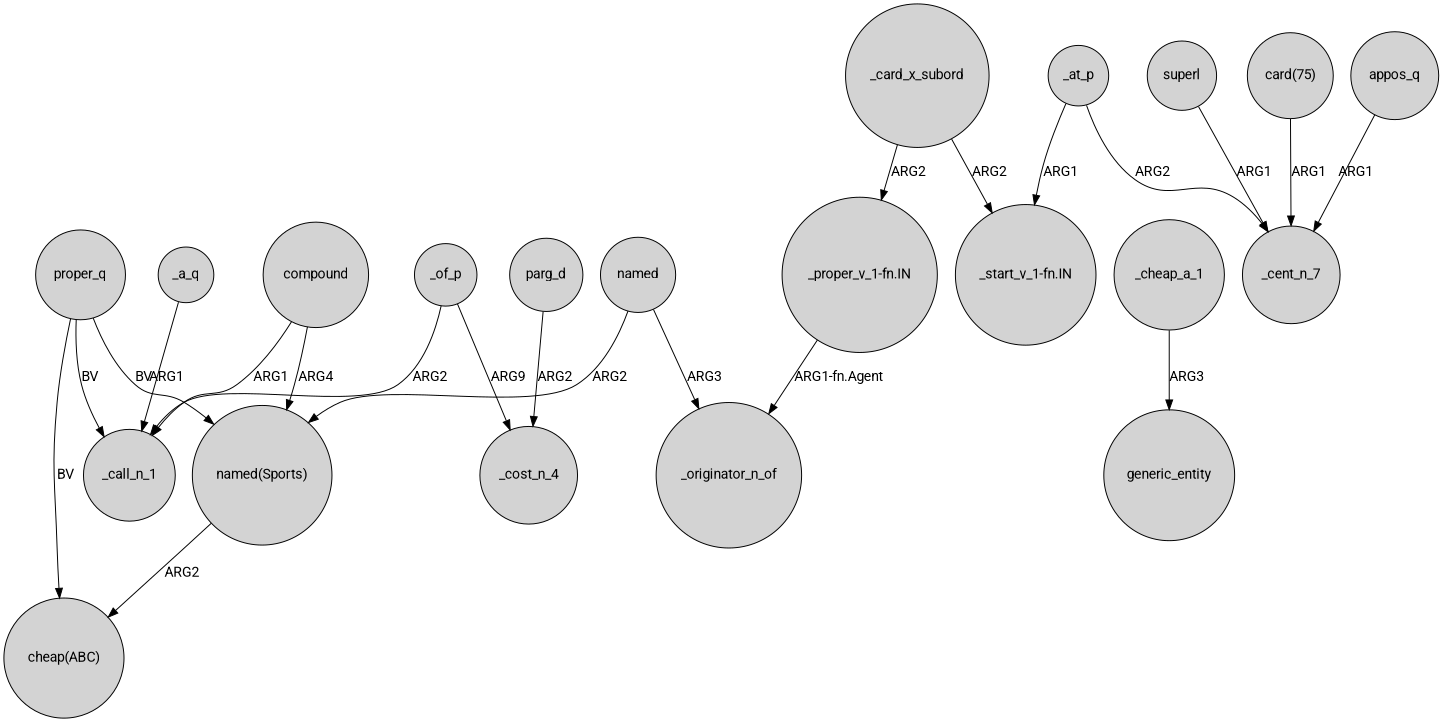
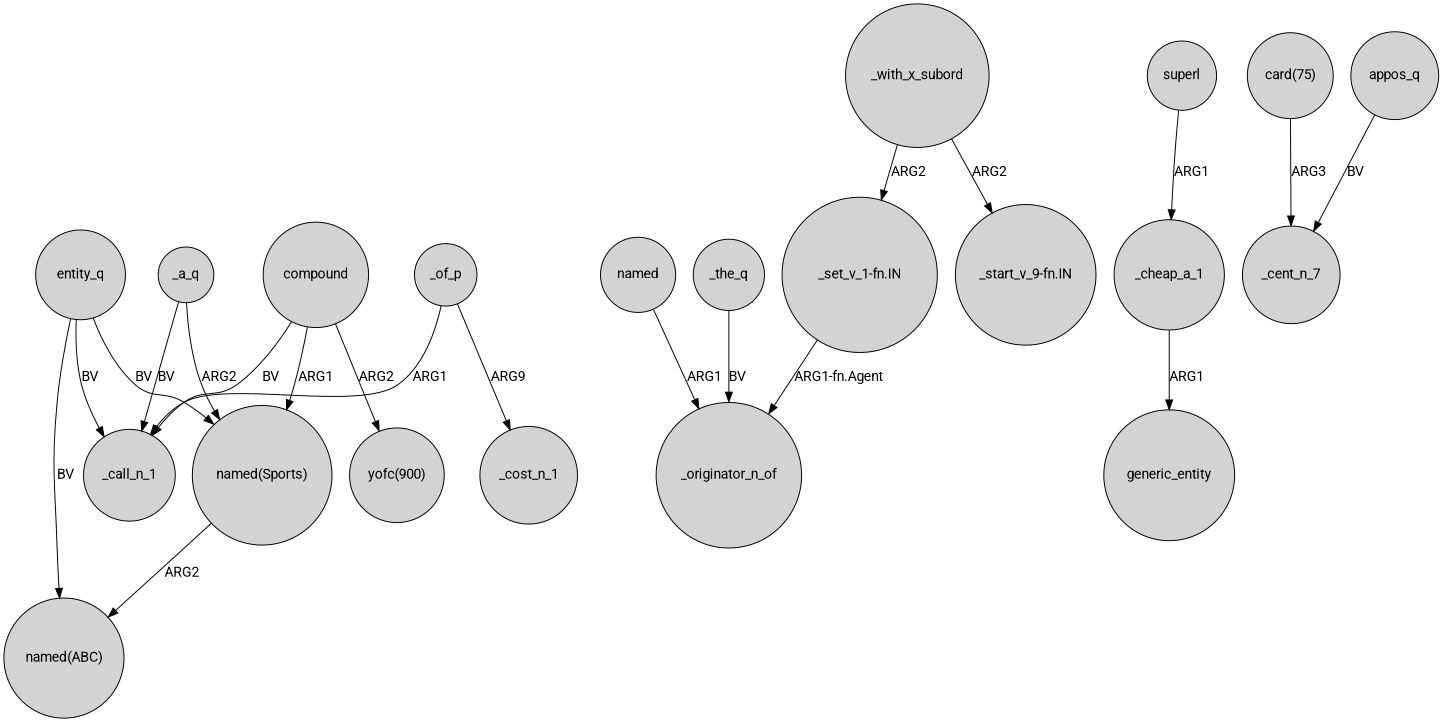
node "_card_x_subord": label "_card_x_subord" -> "_with_x_subord"
node "_at_p": removed
edge "superl" -> "_cent_n_7": now "superl" -> "_cheap_a_1"
edge "card(75)" -> "_cent_n_7": label "ARG1" -> "ARG3"
edge "appos_q" -> "_cent_n_7": label "ARG1" -> "BV"
node "proper_q": label "proper_q" -> "entity_q"
node "parg_d": removed
node "_the_q": added
node "_proper_v_1-fn.IN": label "_proper_v_1-fn.IN" -> "_set_v_1-fn.IN"
node "_start_v_1-fn.IN": label "_start_v_1-fn.IN" -> "_start_v_9-fn.IN"
edge "_a_q" -> "_call_n_1": label "ARG1" -> "BV"
edge "compound" -> "_call_n_1": label "ARG1" -> "BV"
edge "compound" -> "named(Sports)": label "ARG4" -> "ARG1"
edge "_of_p" -> "_call_n_1": label "ARG2" -> "ARG1"
edge "named" -> "_originator_n_of": label "ARG3" -> "ARG1"
edge "_cheap_a_1" -> "generic_entity": label "ARG3" -> "ARG1"
edge "named" -> "named(Sports)": now "_a_q" -> "named(Sports)"
node "yofc(900)": added
node "_cost_n_4": label "_cost_n_4" -> "_cost_n_1"
node "cheap(ABC)": label "cheap(ABC)" -> "named(ABC)"
